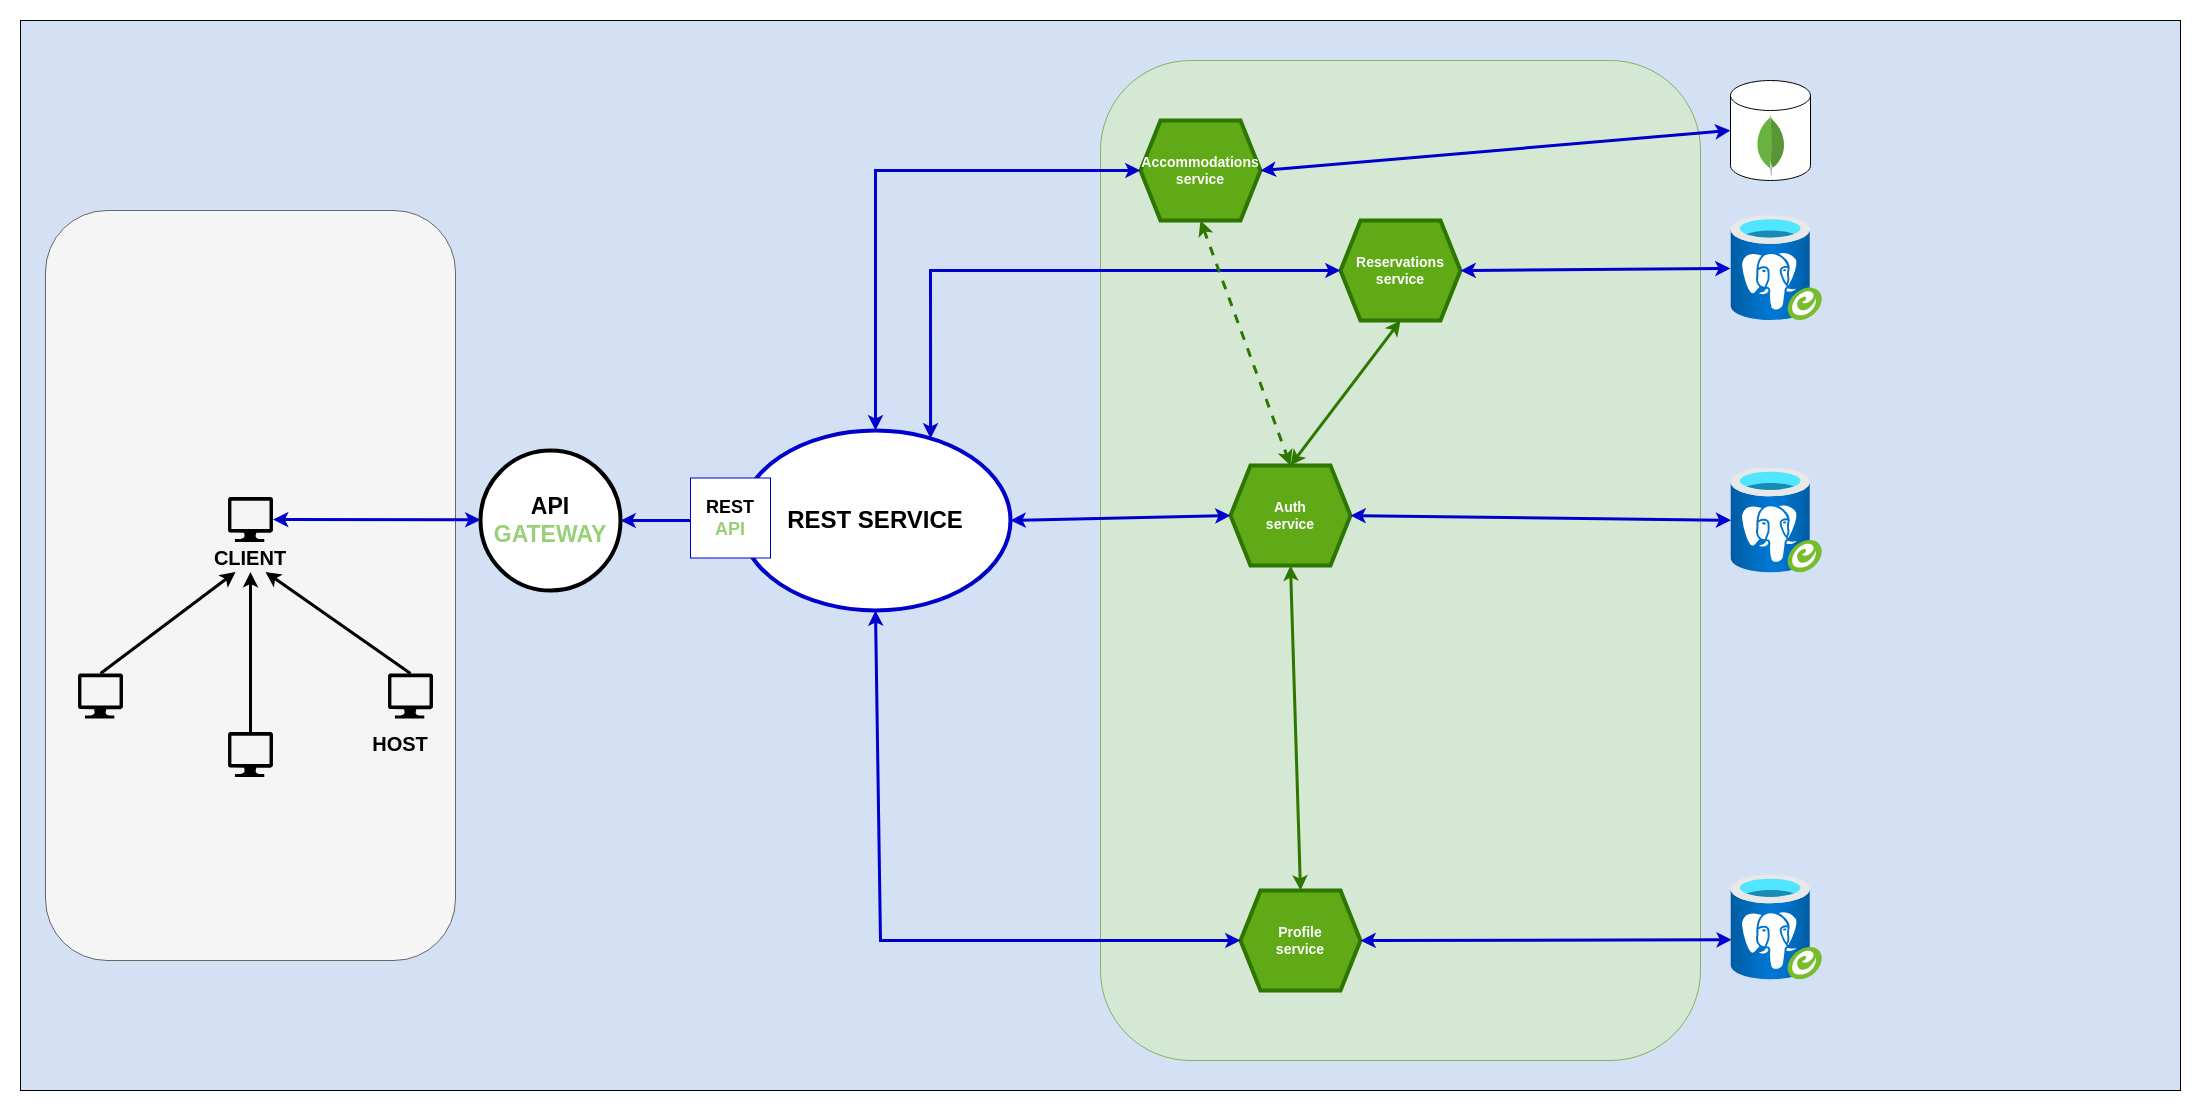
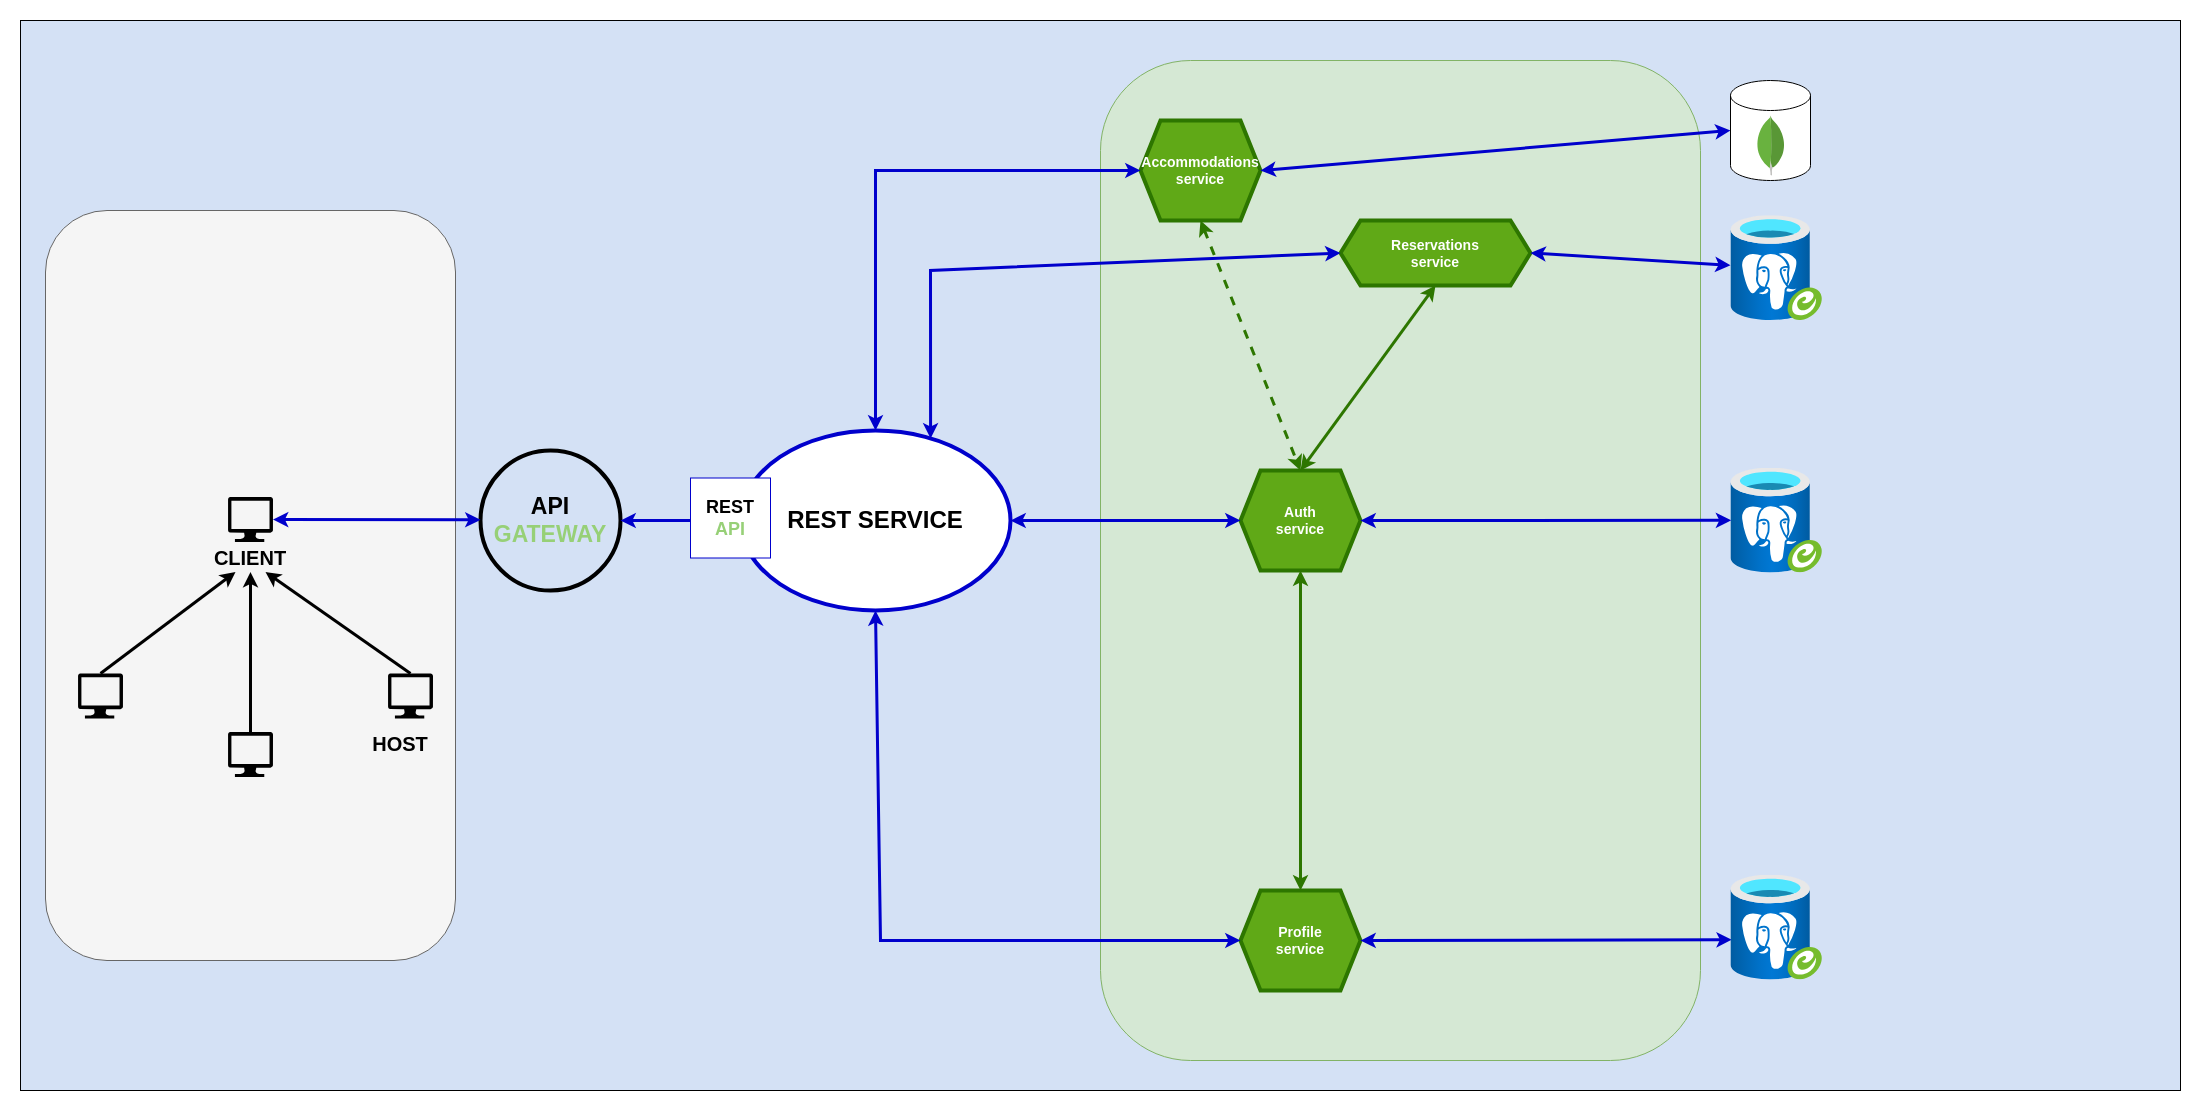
node "Reservationsservice": size 120x100 -> 190x65
node "Auth service": moved (1291, 516) -> (1301, 521)
node "API GATEWAY": fillcolor #ffffff -> #d4e1f5
